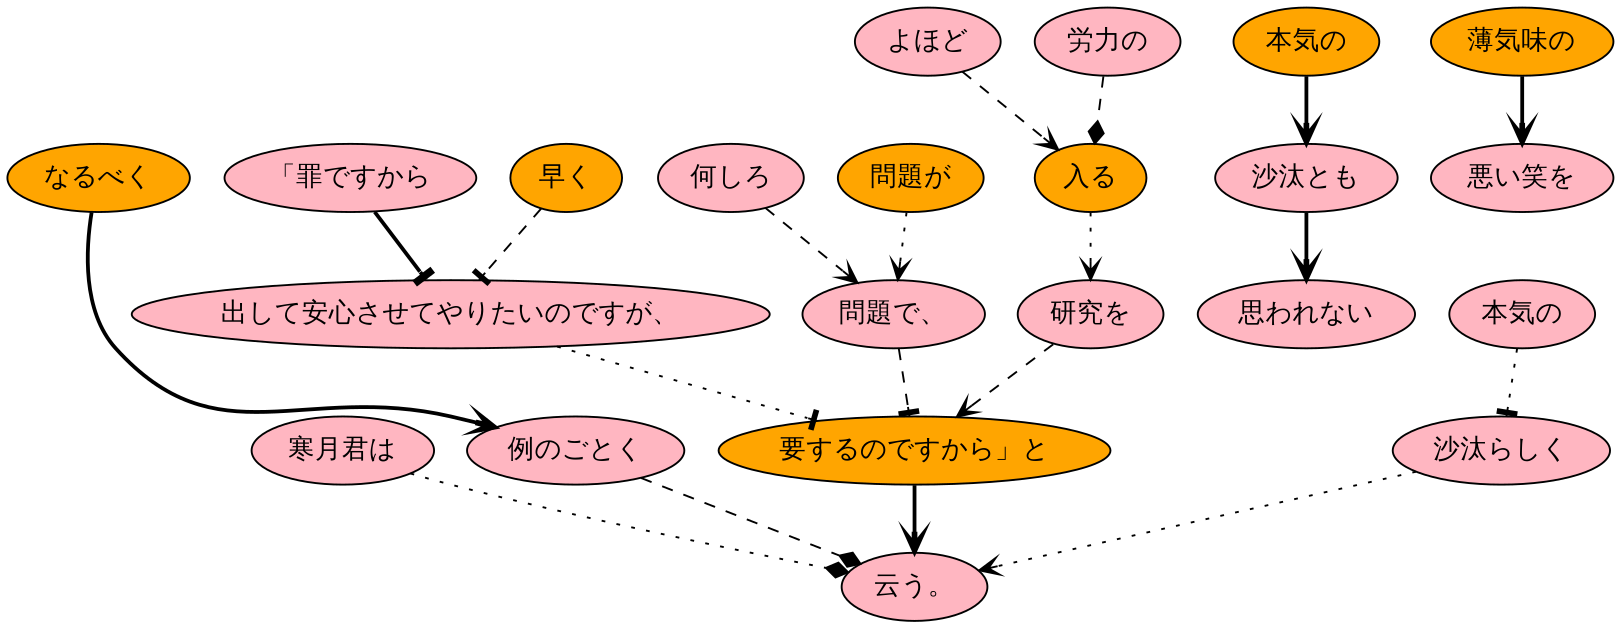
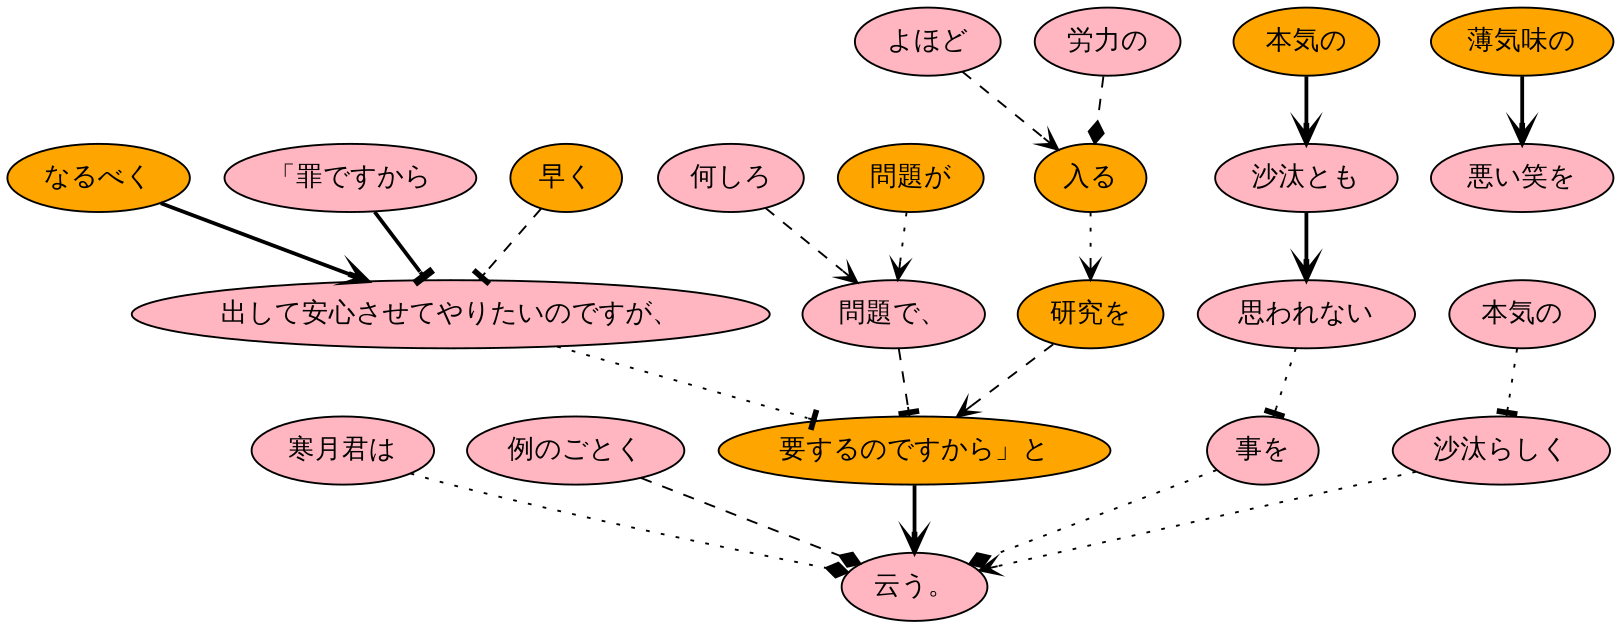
node "研究を": fillcolor lightpink -> orange
edge "なるべく" -> "例のごとく": now "なるべく" -> "出して安心させてやりたいのですが、"
node "事を": added
